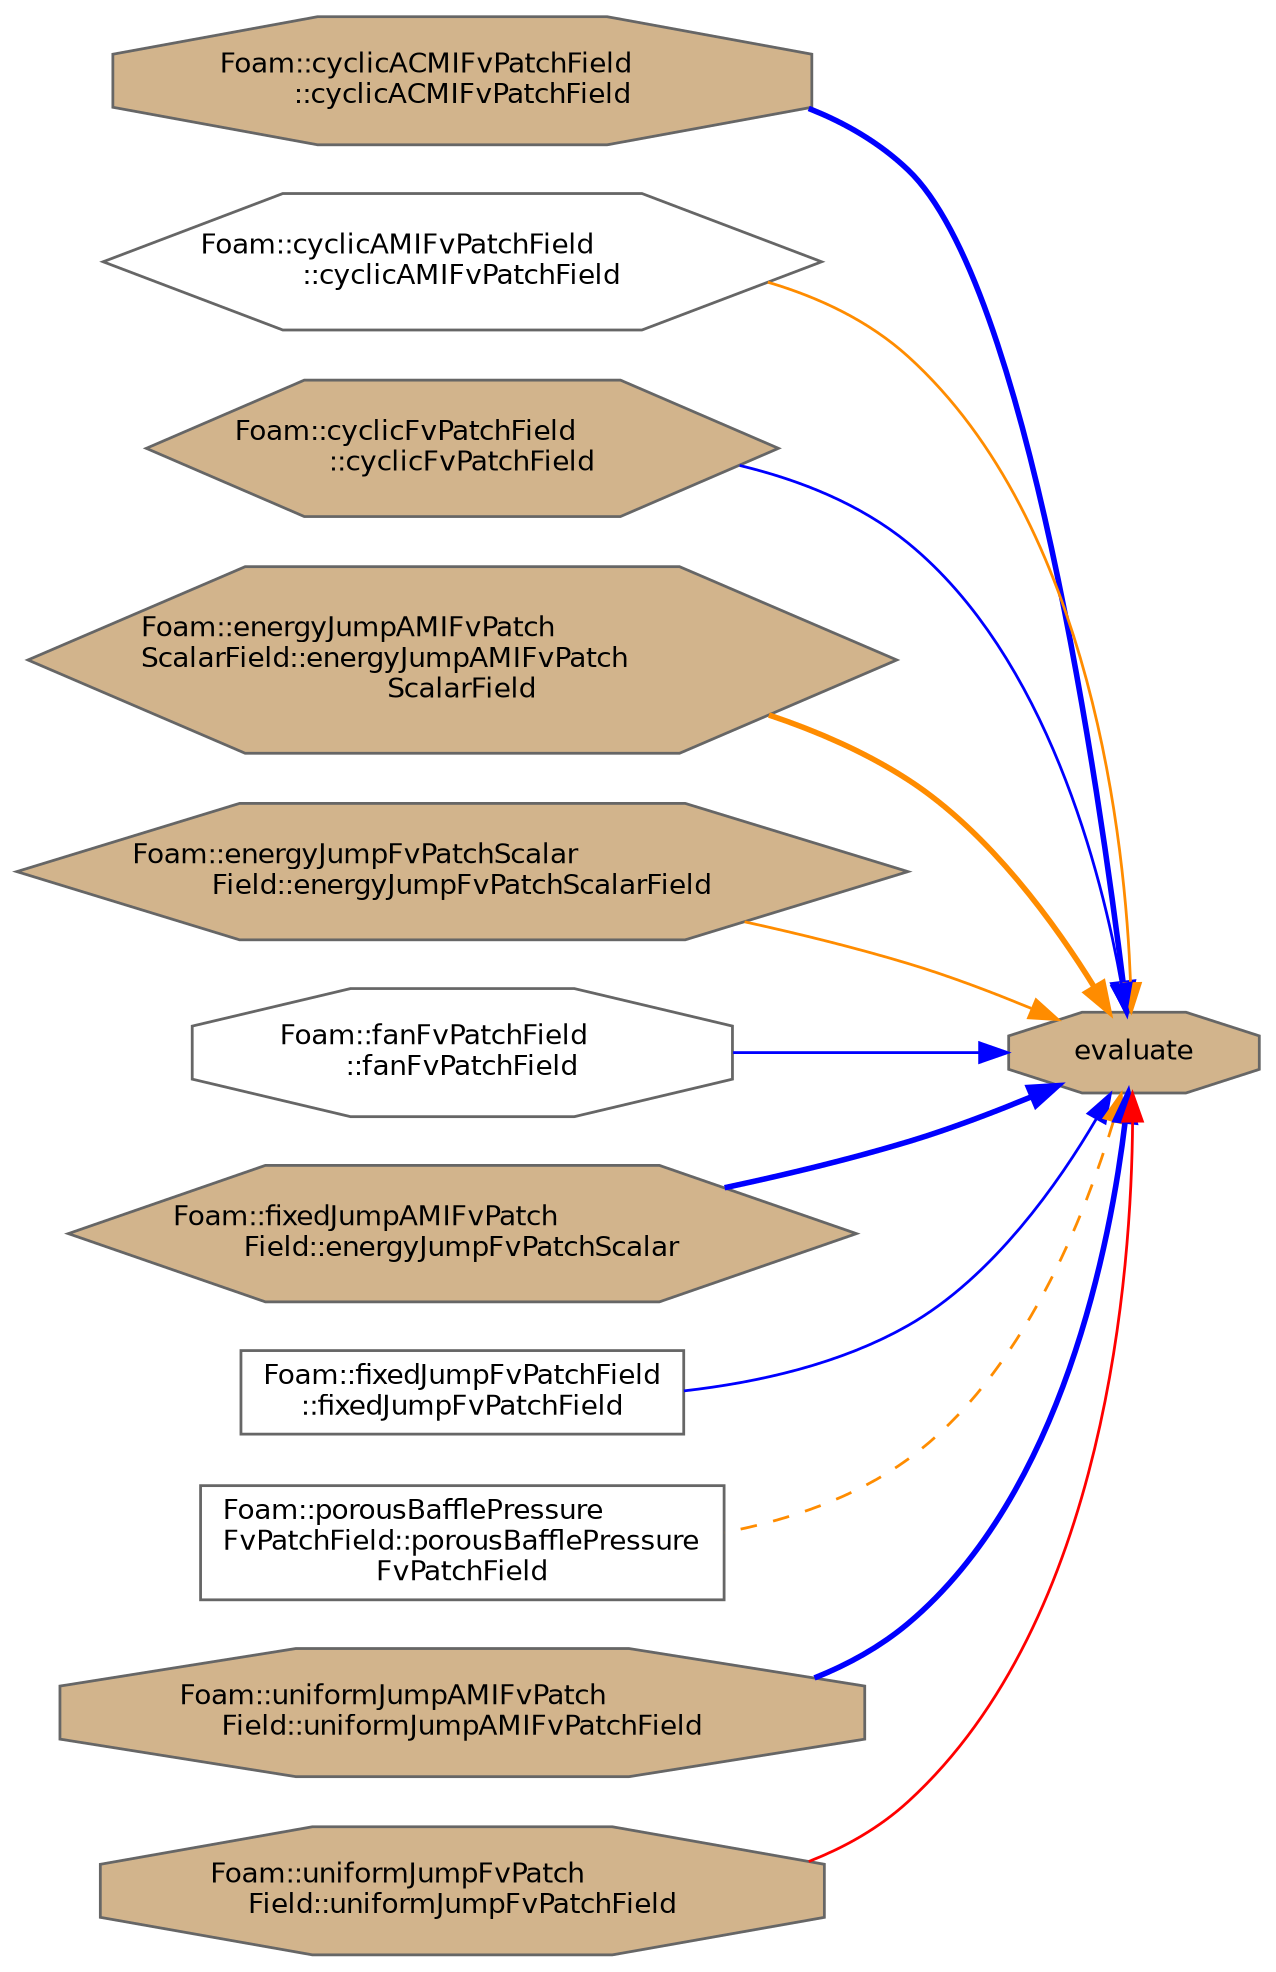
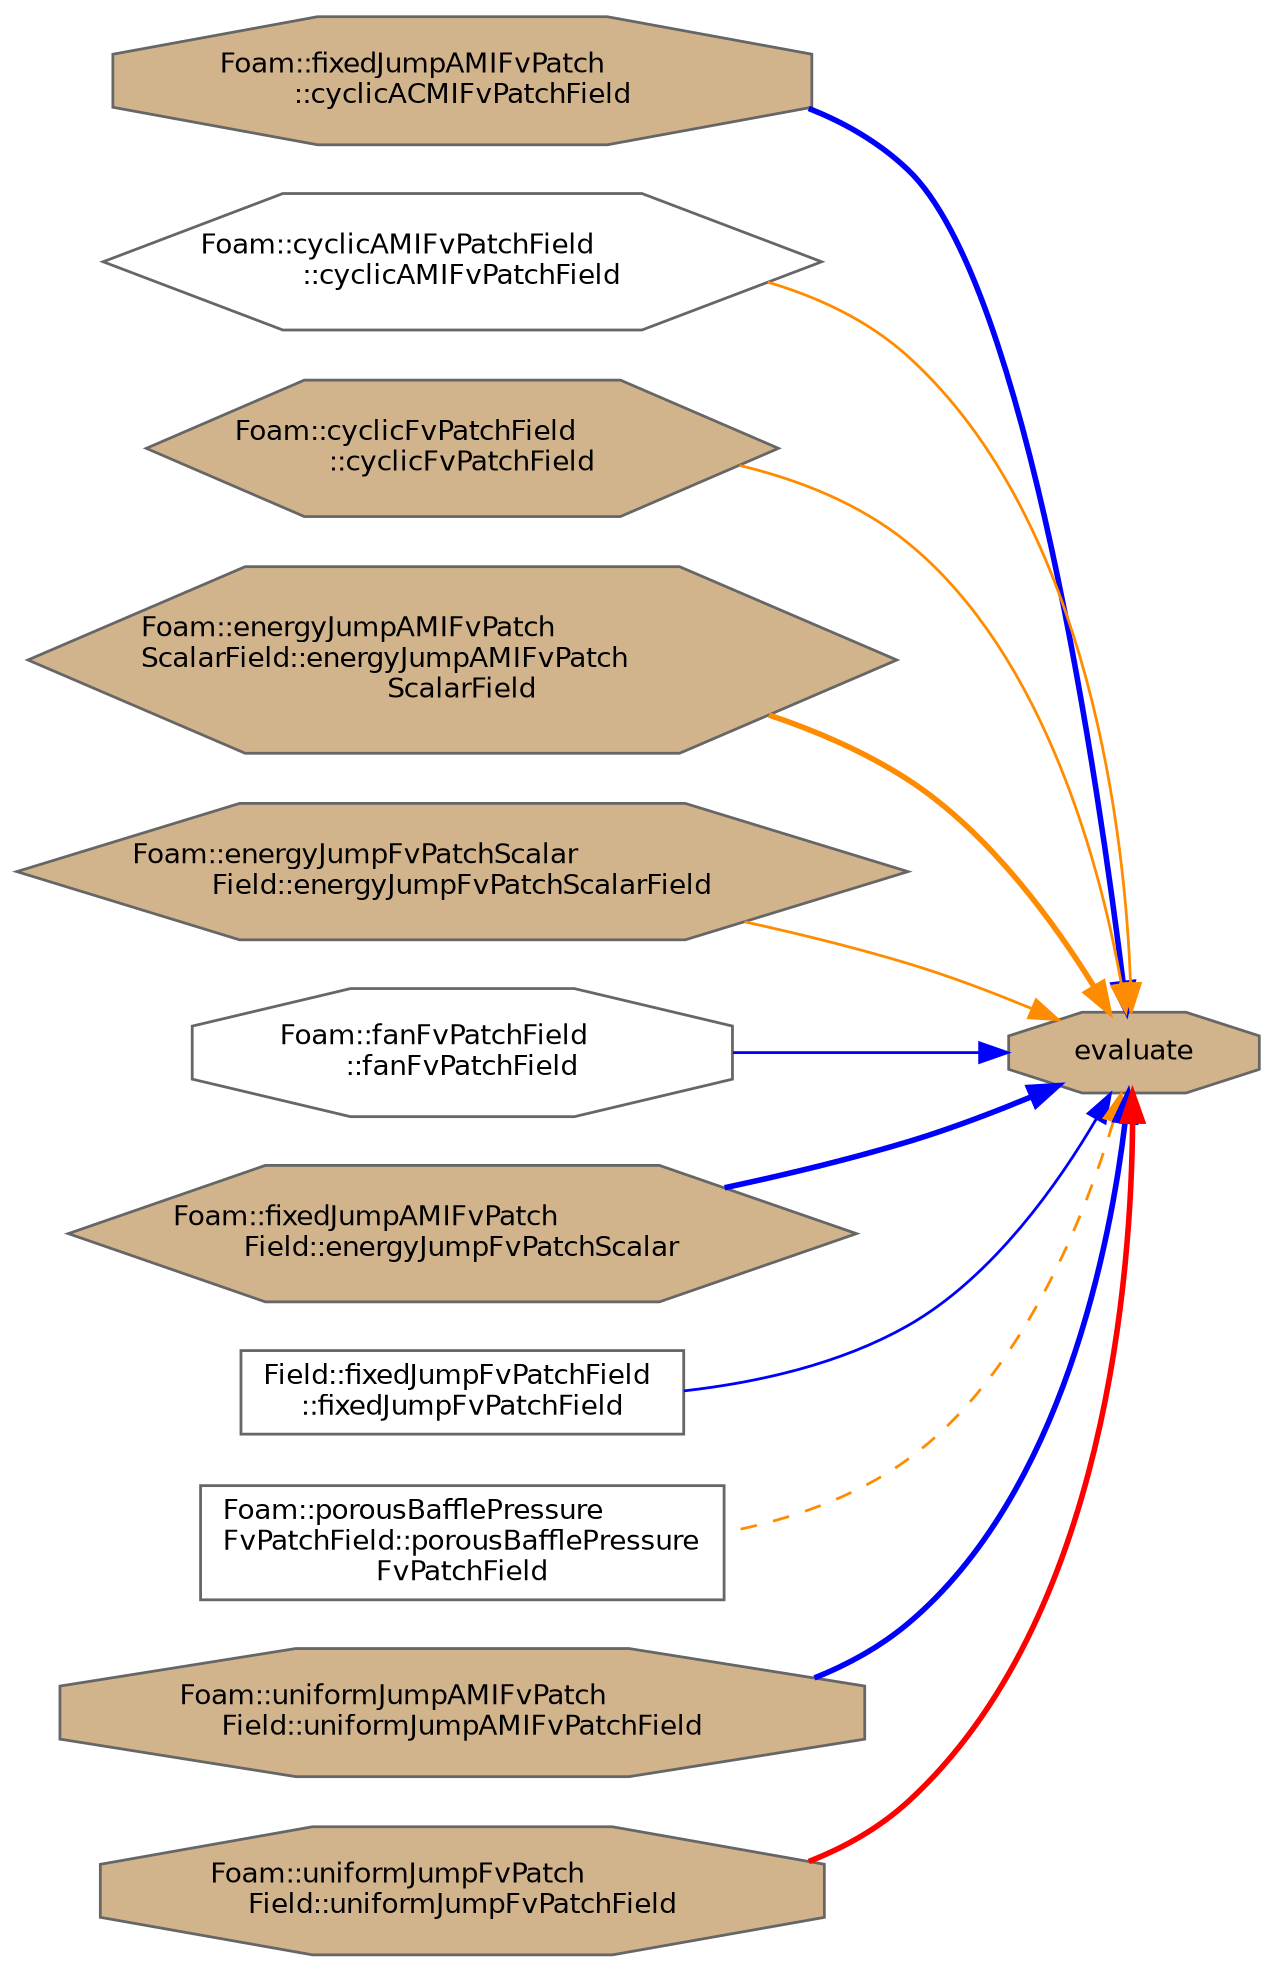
node "Foam::cyclicACMIFvPatchField ::cyclicACMIFvPatchField": label "Foam::cyclicACMIFvPatchField ::cyclicACMIFvPatchField" -> "Foam::fixedJumpAMIFvPatch ::cyclicACMIFvPatchField"
edge "Foam::cyclicFvPatchField ::cyclicFvPatchField" -> "evaluate": color blue -> darkorange
node "Foam::fixedJumpFvPatchField ::fixedJumpFvPatchField": label "Foam::fixedJumpFvPatchField ::fixedJumpFvPatchField" -> "Field::fixedJumpFvPatchField ::fixedJumpFvPatchField"
edge "Foam::uniformJumpFvPatch Field::uniformJumpFvPatchField" -> "evaluate": style solid -> bold
